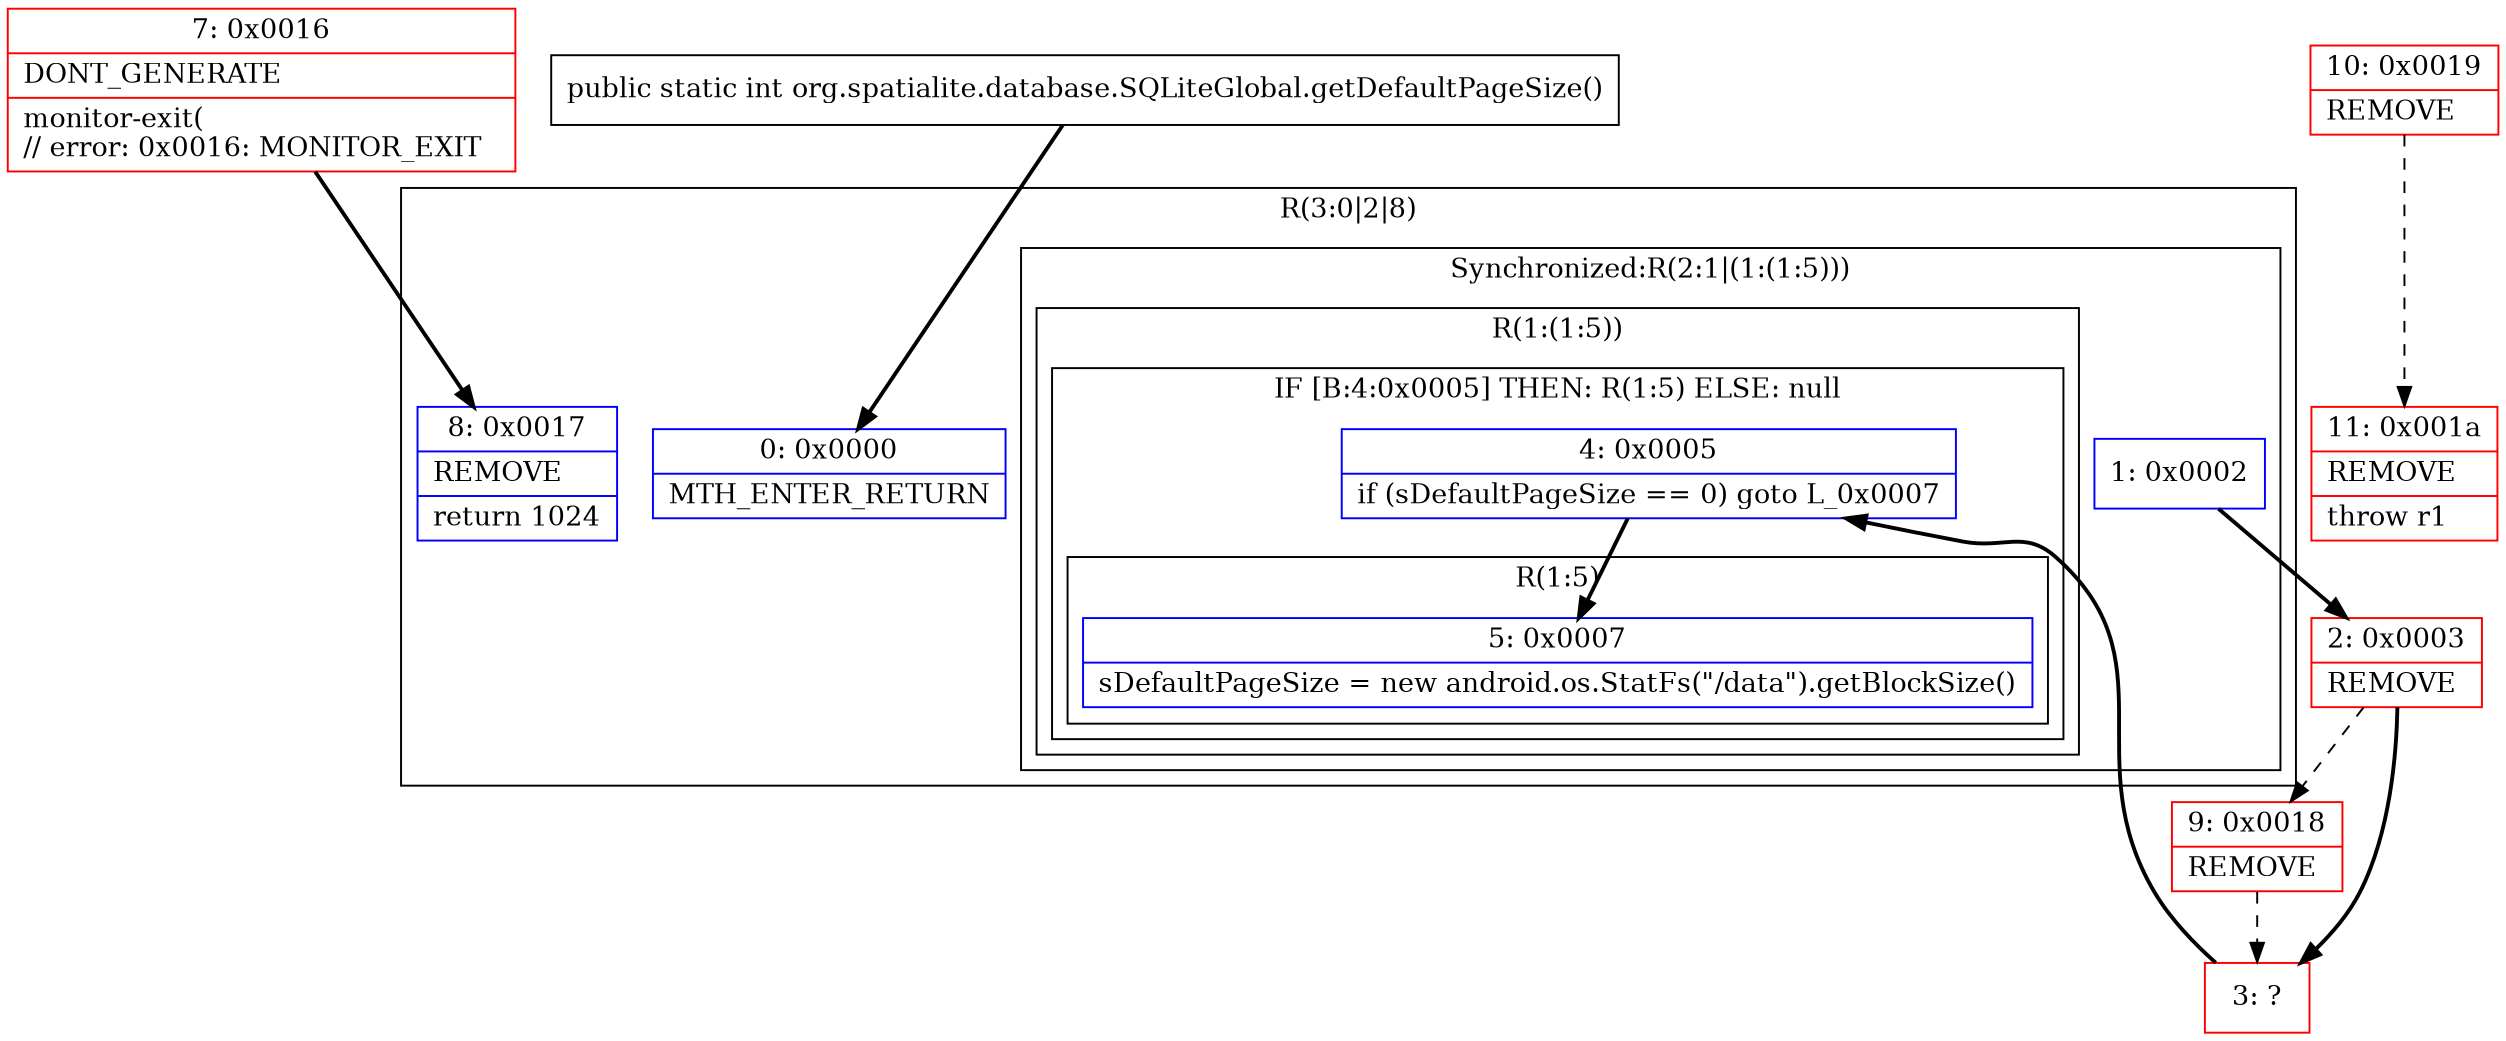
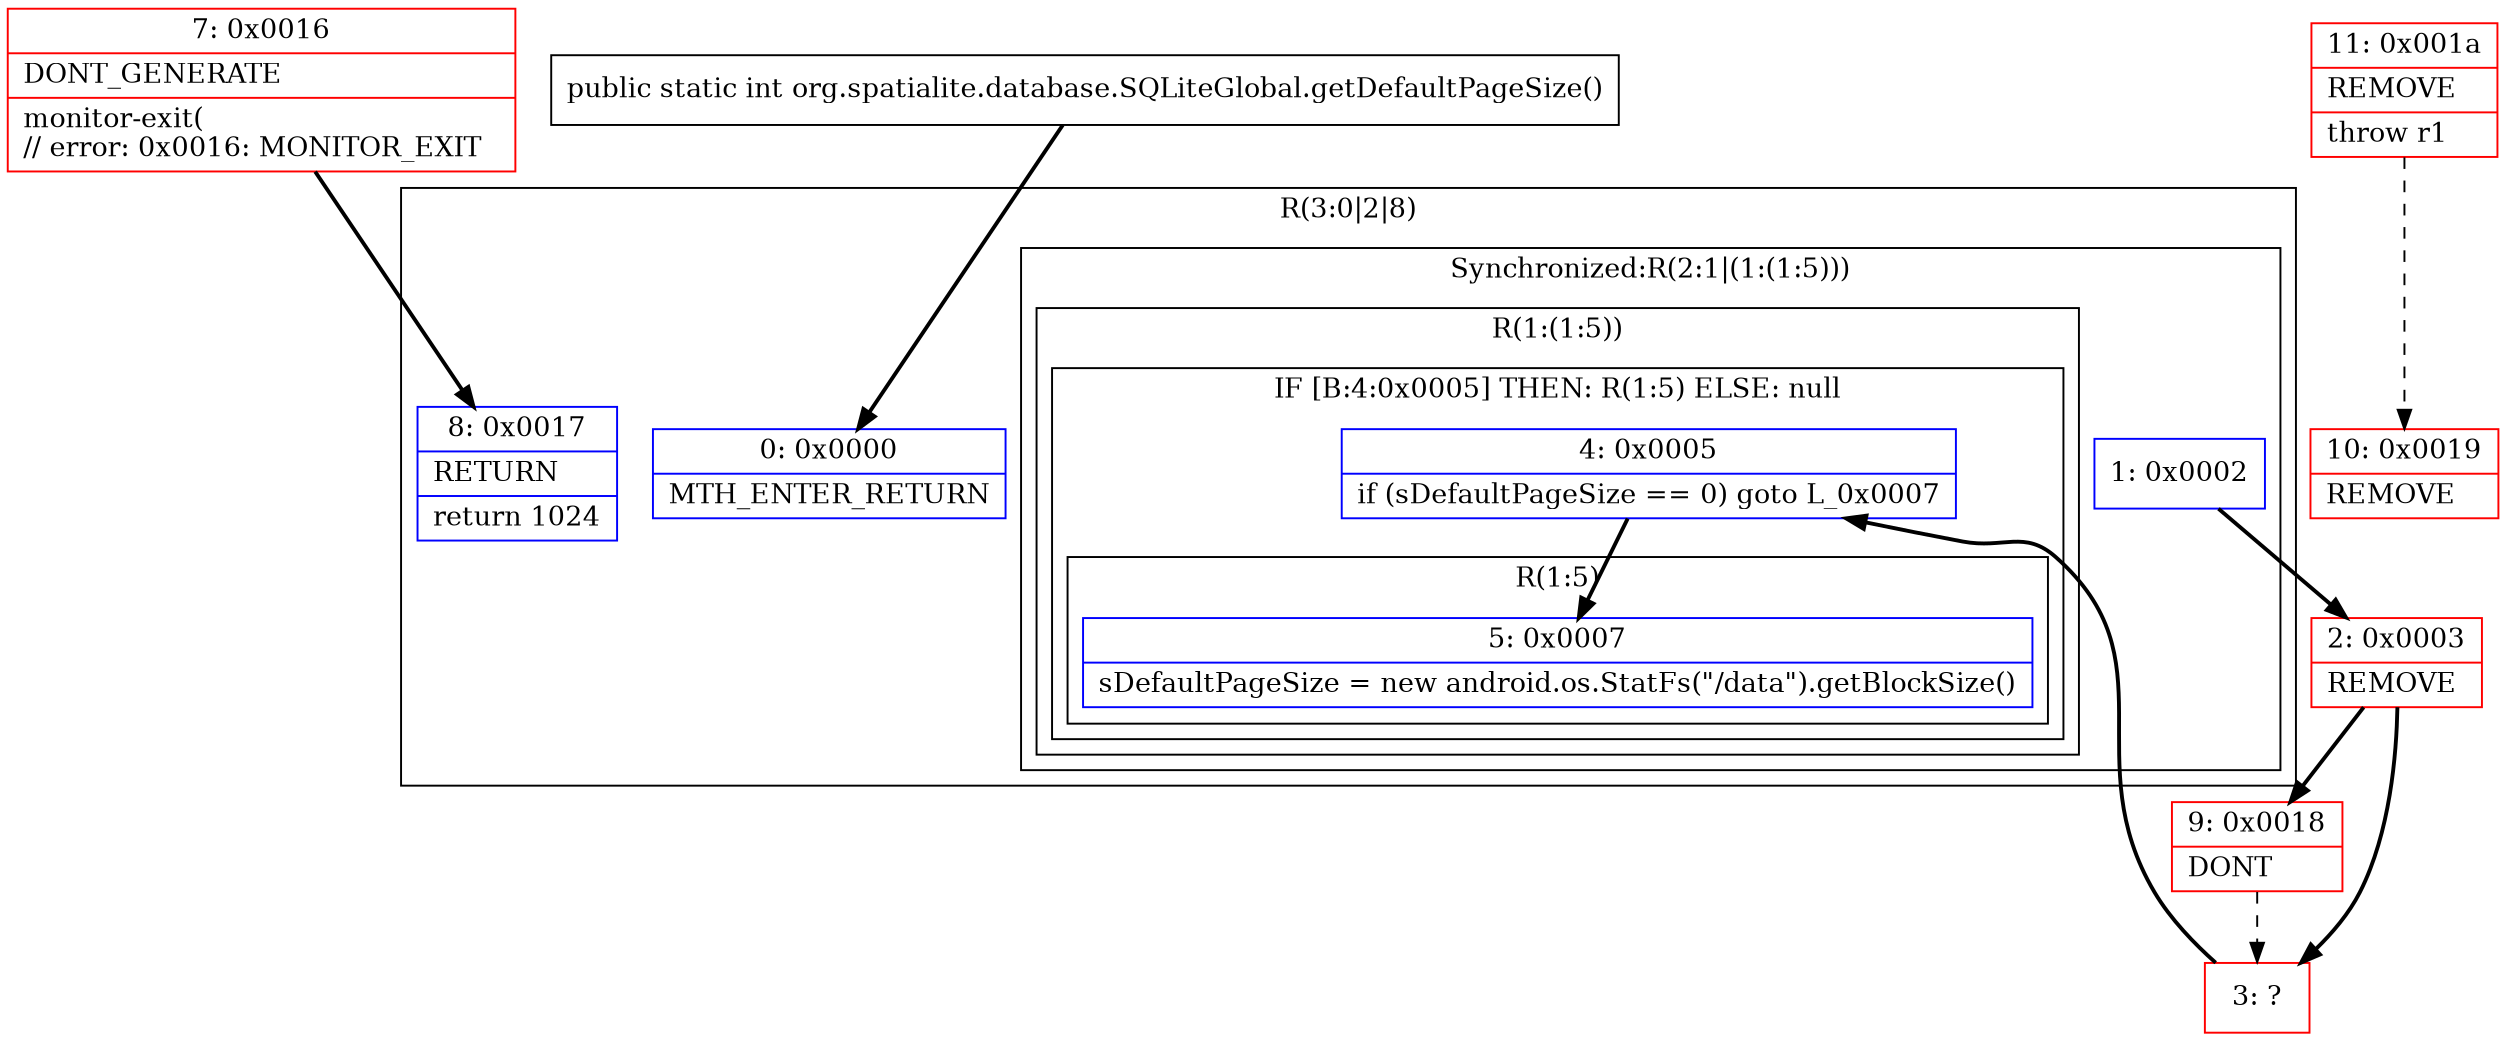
edge "10: 0x0019" -> "11: 0x001a": reversed
node "8: 0x0017": text "REMOVE" -> "RETURN"
edge "2: 0x0003" -> "9: 0x0018": style dashed -> bold
node "9: 0x0018": text "REMOVE" -> "DONT"
